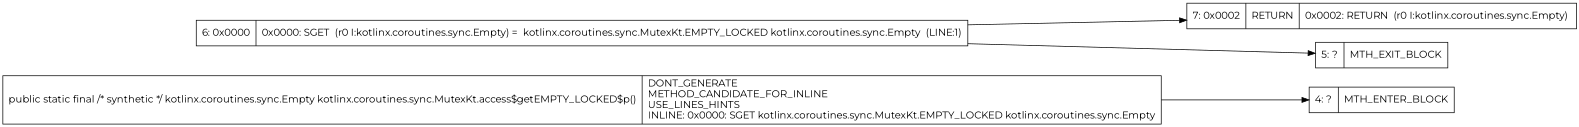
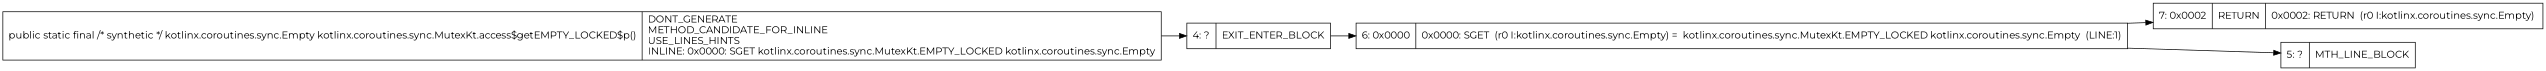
edge "4: ?" -> "6: 0x0000": added
node "5: ?": text "MTH_EXIT_BLOCK" -> "MTH_LINE_BLOCK"
node "4: ?": text "MTH_ENTER_BLOCK" -> "EXIT_ENTER_BLOCK"
